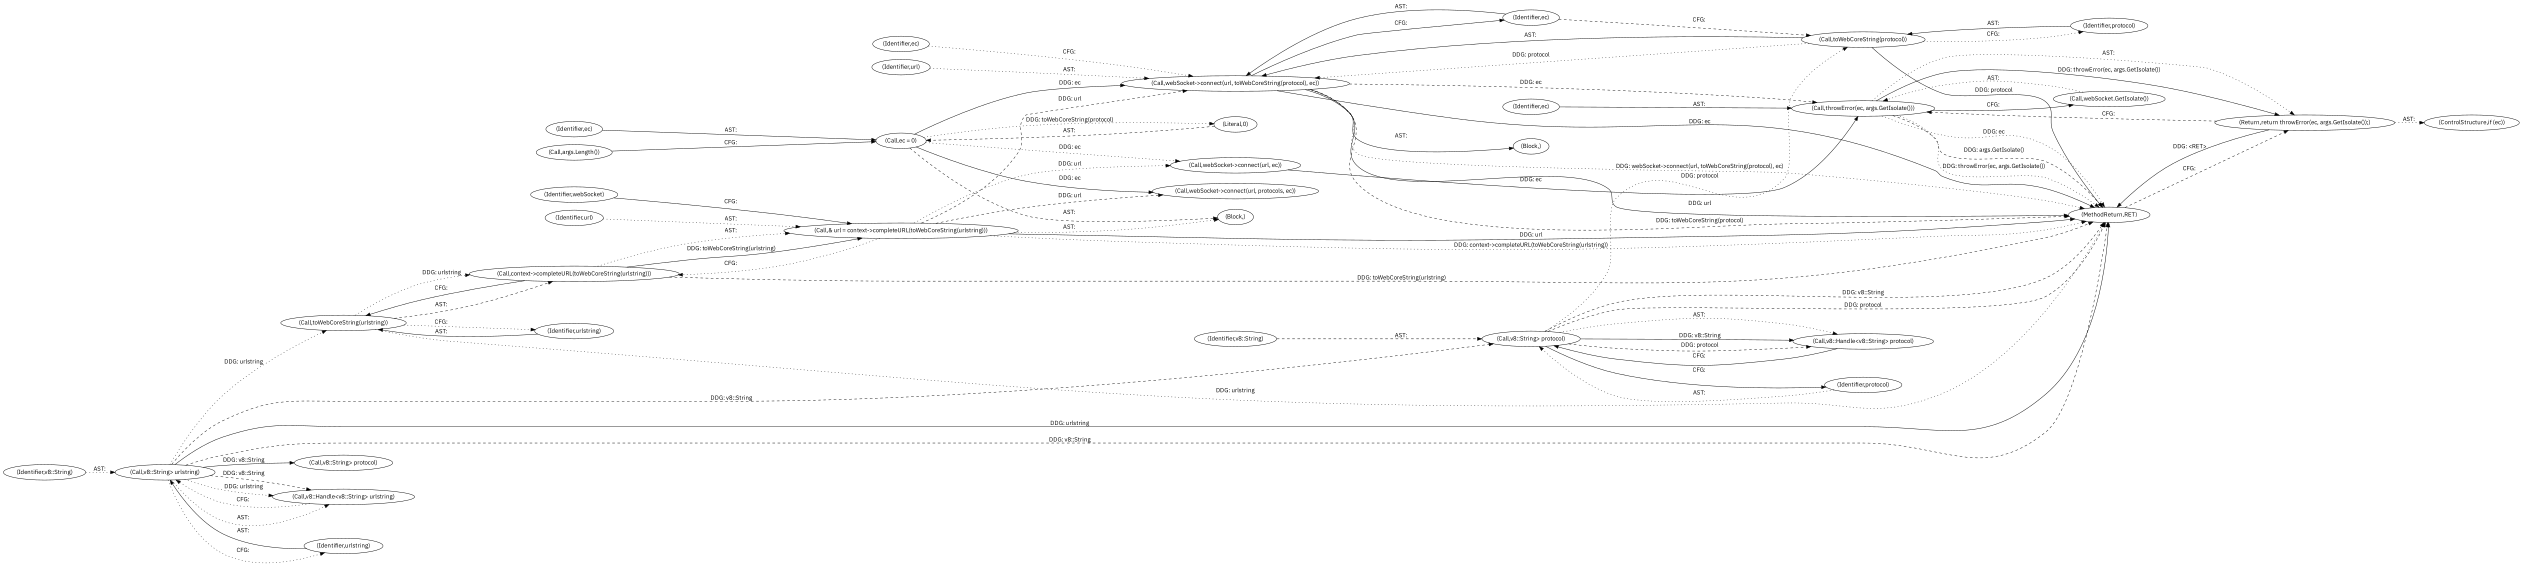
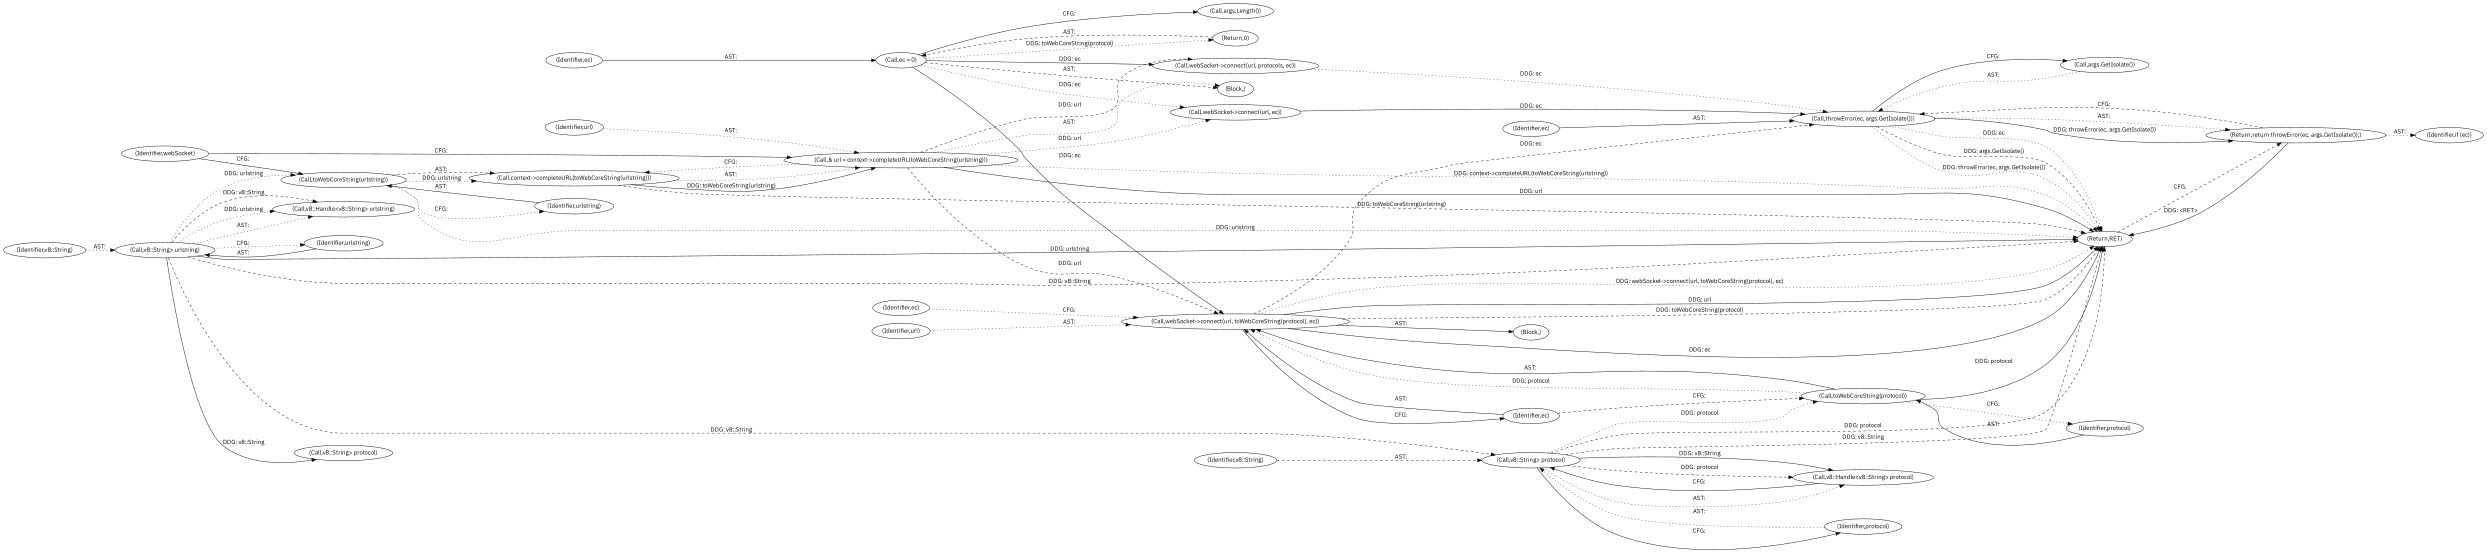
edge "(Call,webSocket->connect(url, protocols, ec))" -> "(Call,throwError(ec, args.GetIsolate()))": added, label "DDG: ec"
node "(Call,webSocket.GetIsolate())": label "(Call,webSocket.GetIsolate())" -> "(Call,args.GetIsolate())"
node "(ControlStructure,if (ec))": label "(ControlStructure,if (ec))" -> "(Identifier,if (ec))"
node "(Literal,0)": label "(Literal,0)" -> "(Return,0)"
edge "(Call,args.Length())" -> "(Call,ec = 0)": reversed
node "(MethodReturn,RET)": label "(MethodReturn,RET)" -> "(Return,RET)"
edge "(Call,context->completeURL(toWebCoreString(urlstring)))" -> "(Call,toWebCoreString(urlstring))": now "(Identifier,webSocket)" -> "(Call,toWebCoreString(urlstring))"
edge "(Call,v8::Handle<v8::String> urlstring)" -> "(Call,v8::String> urlstring)": removed, label "CFG:"
